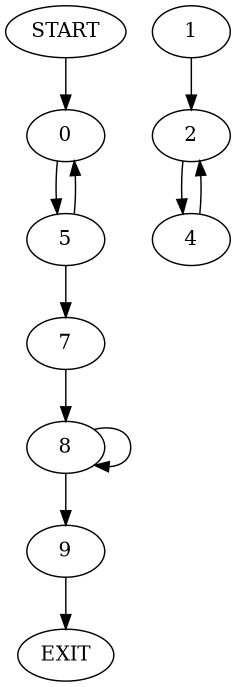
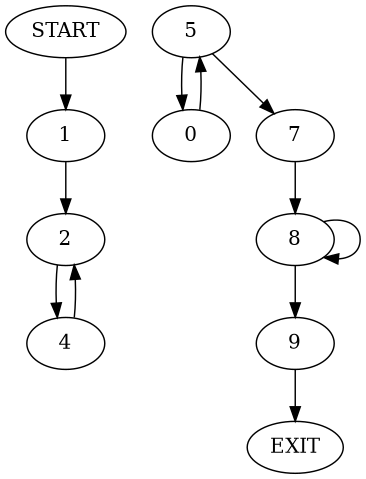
edge "START" -> "0": now "START" -> "1"
